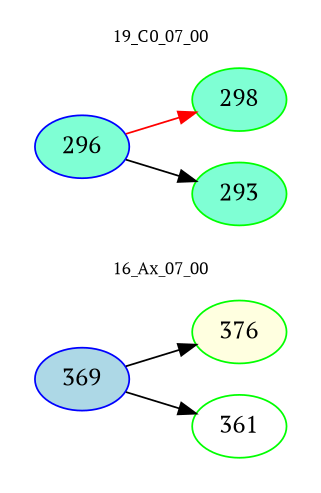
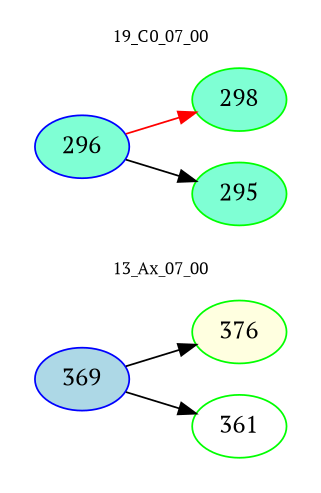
node "293": label "293" -> "295"
cluster "16_Ax_07_00": label "16_Ax_07_00" -> "13_Ax_07_00"
